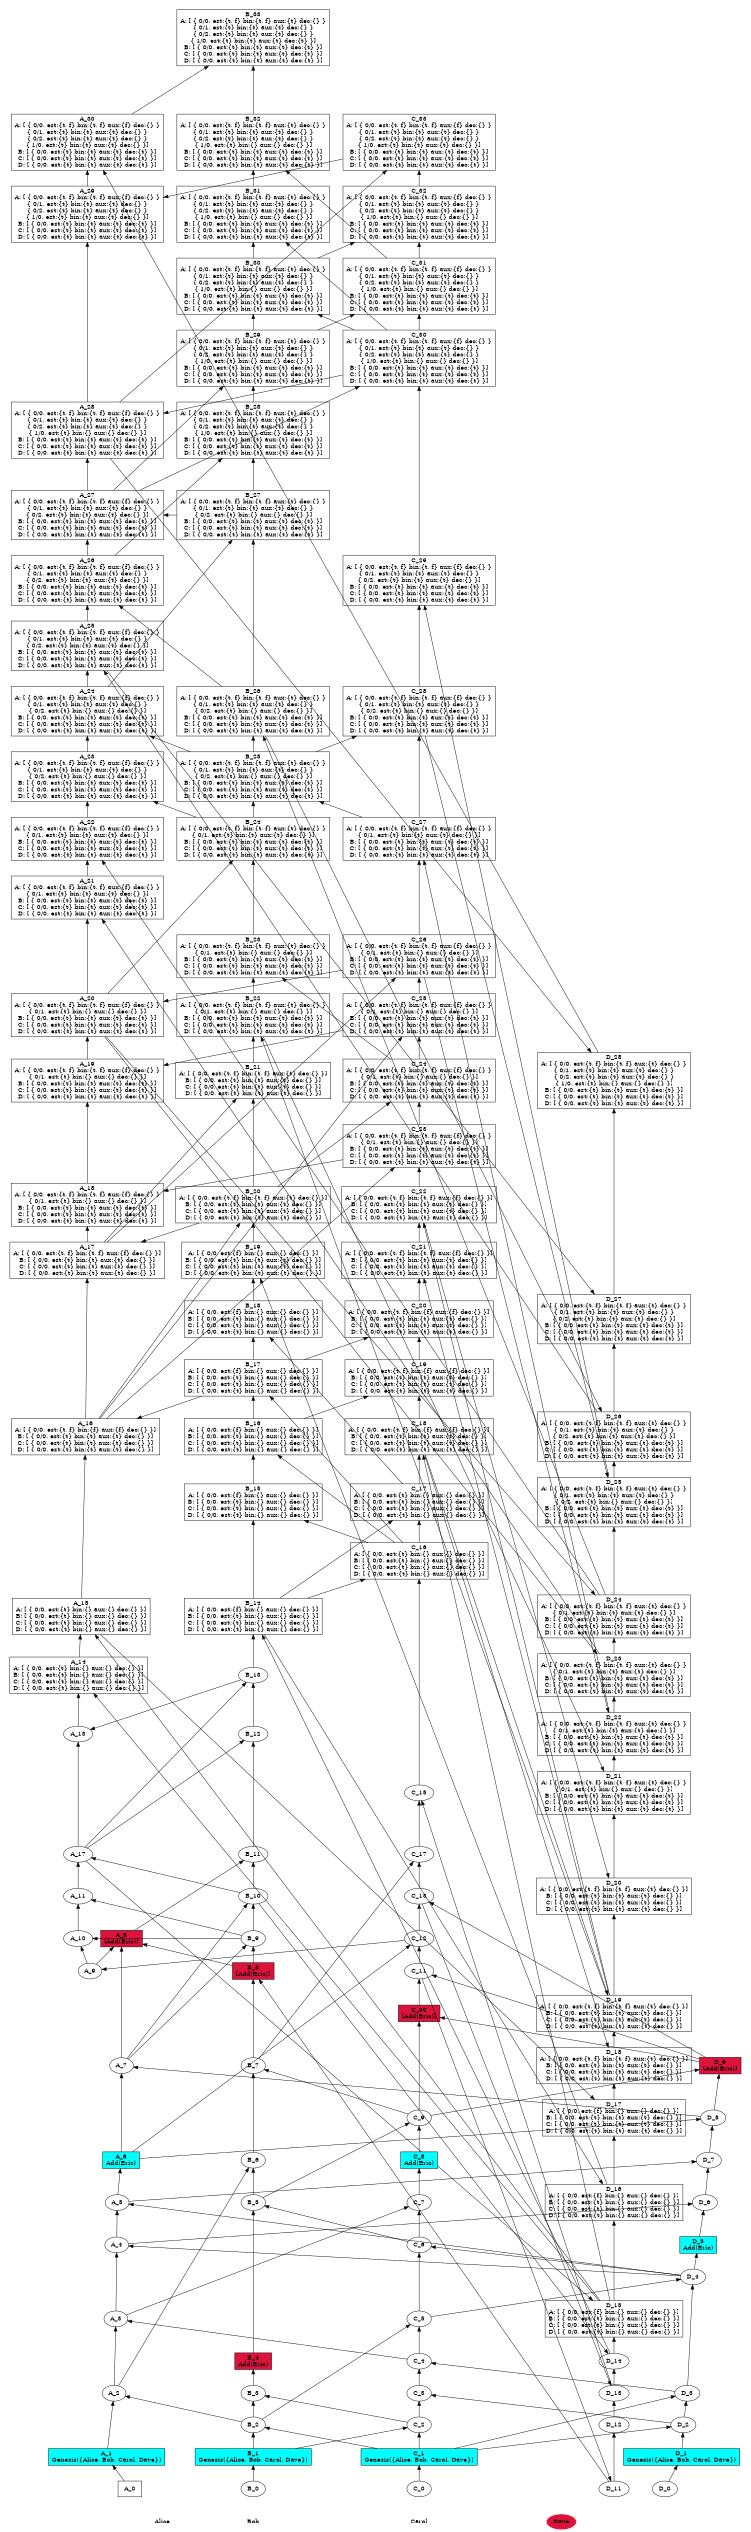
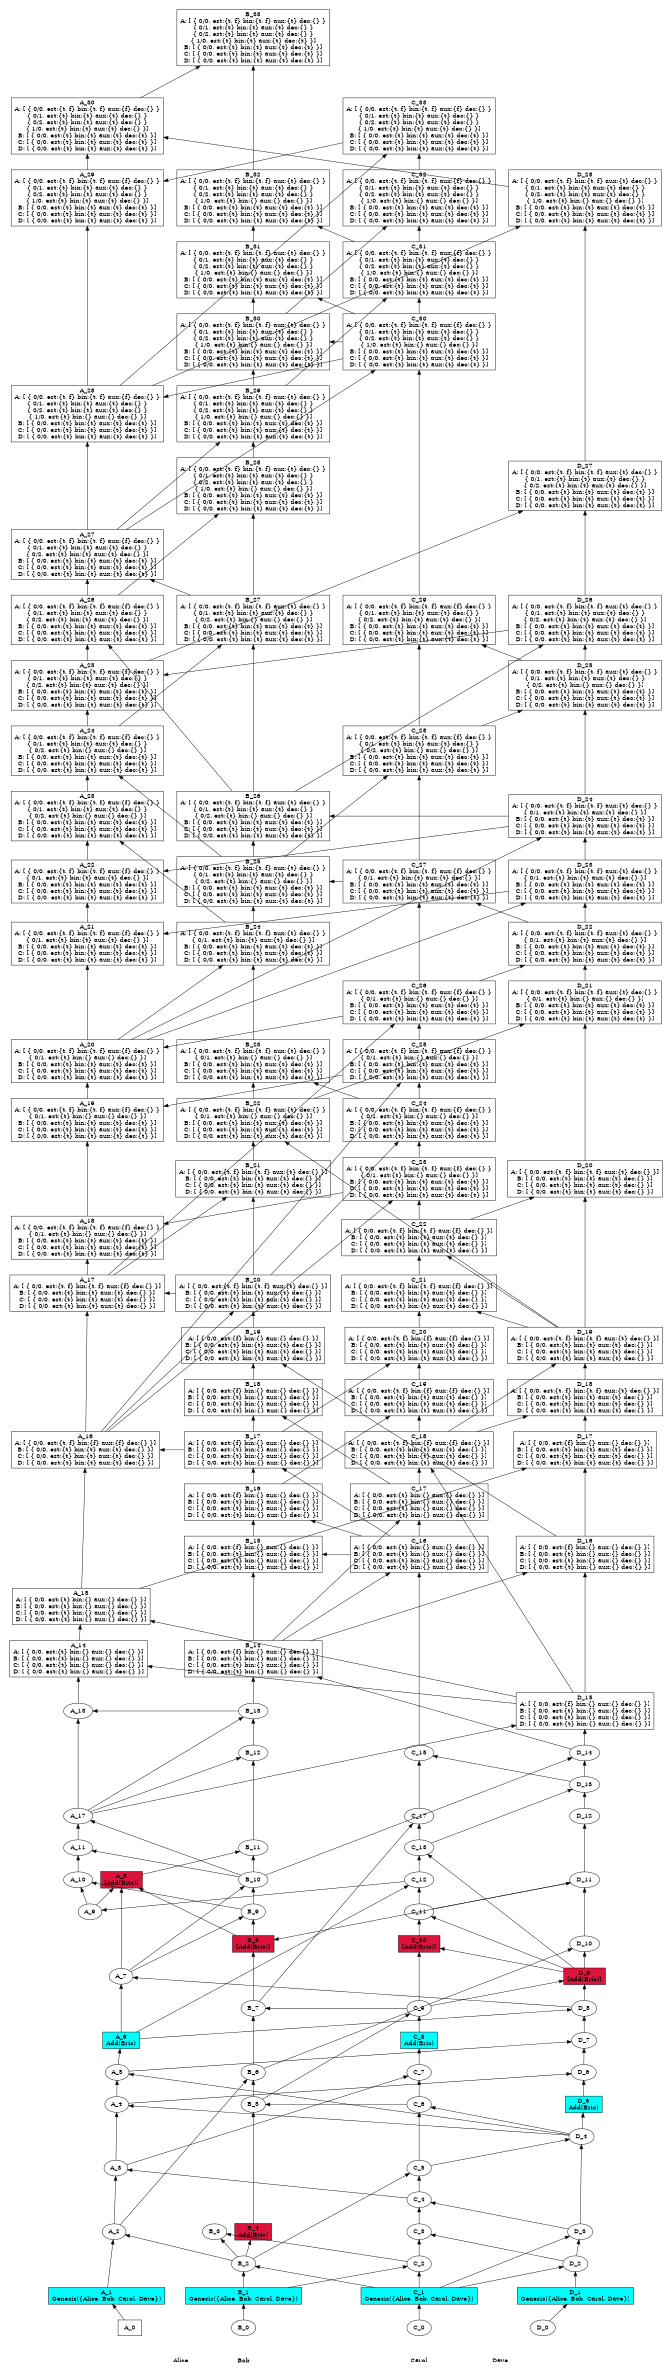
edge "B_9" -> "A_11": now "B_10" -> "A_11"
node "D_10": added
edge "B_3" -> "B_4 Add(Eric)": now "B_2" -> "B_4 Add(Eric)"
node "Dave": fillcolor crimson -> white
